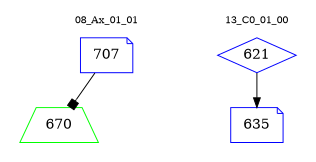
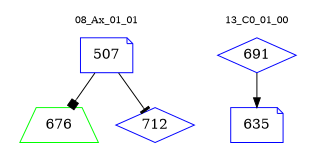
node "707": label "707" -> "507"
node "621": label "621" -> "691"
node "670": label "670" -> "676"
node "712": added
